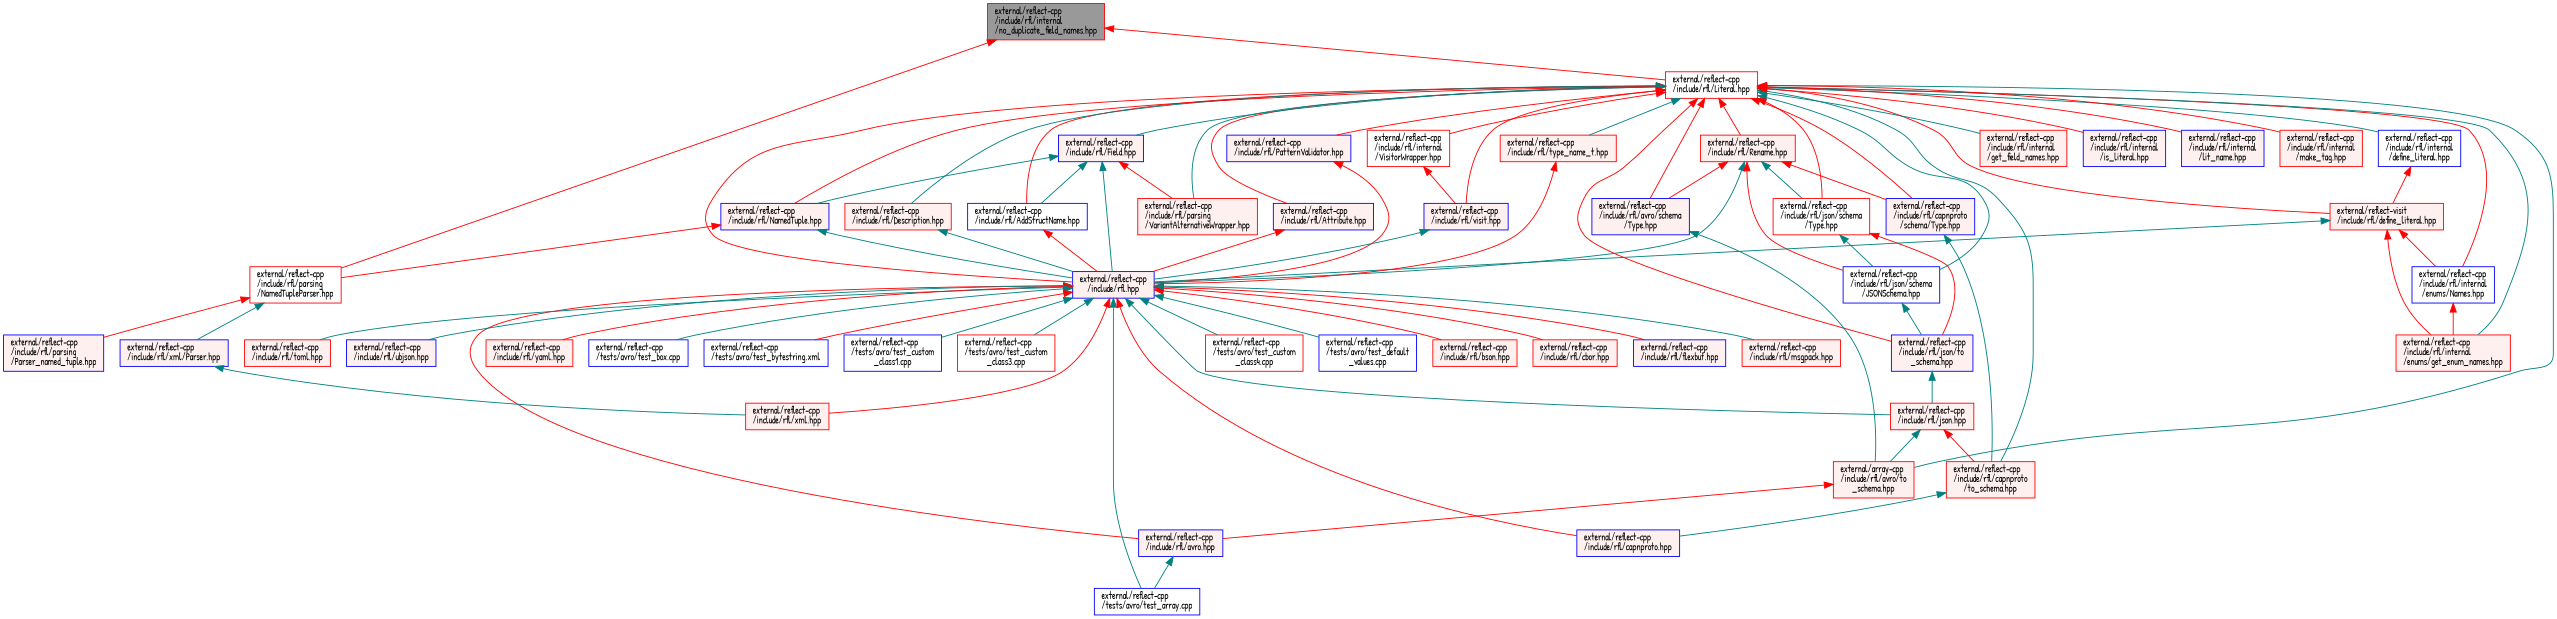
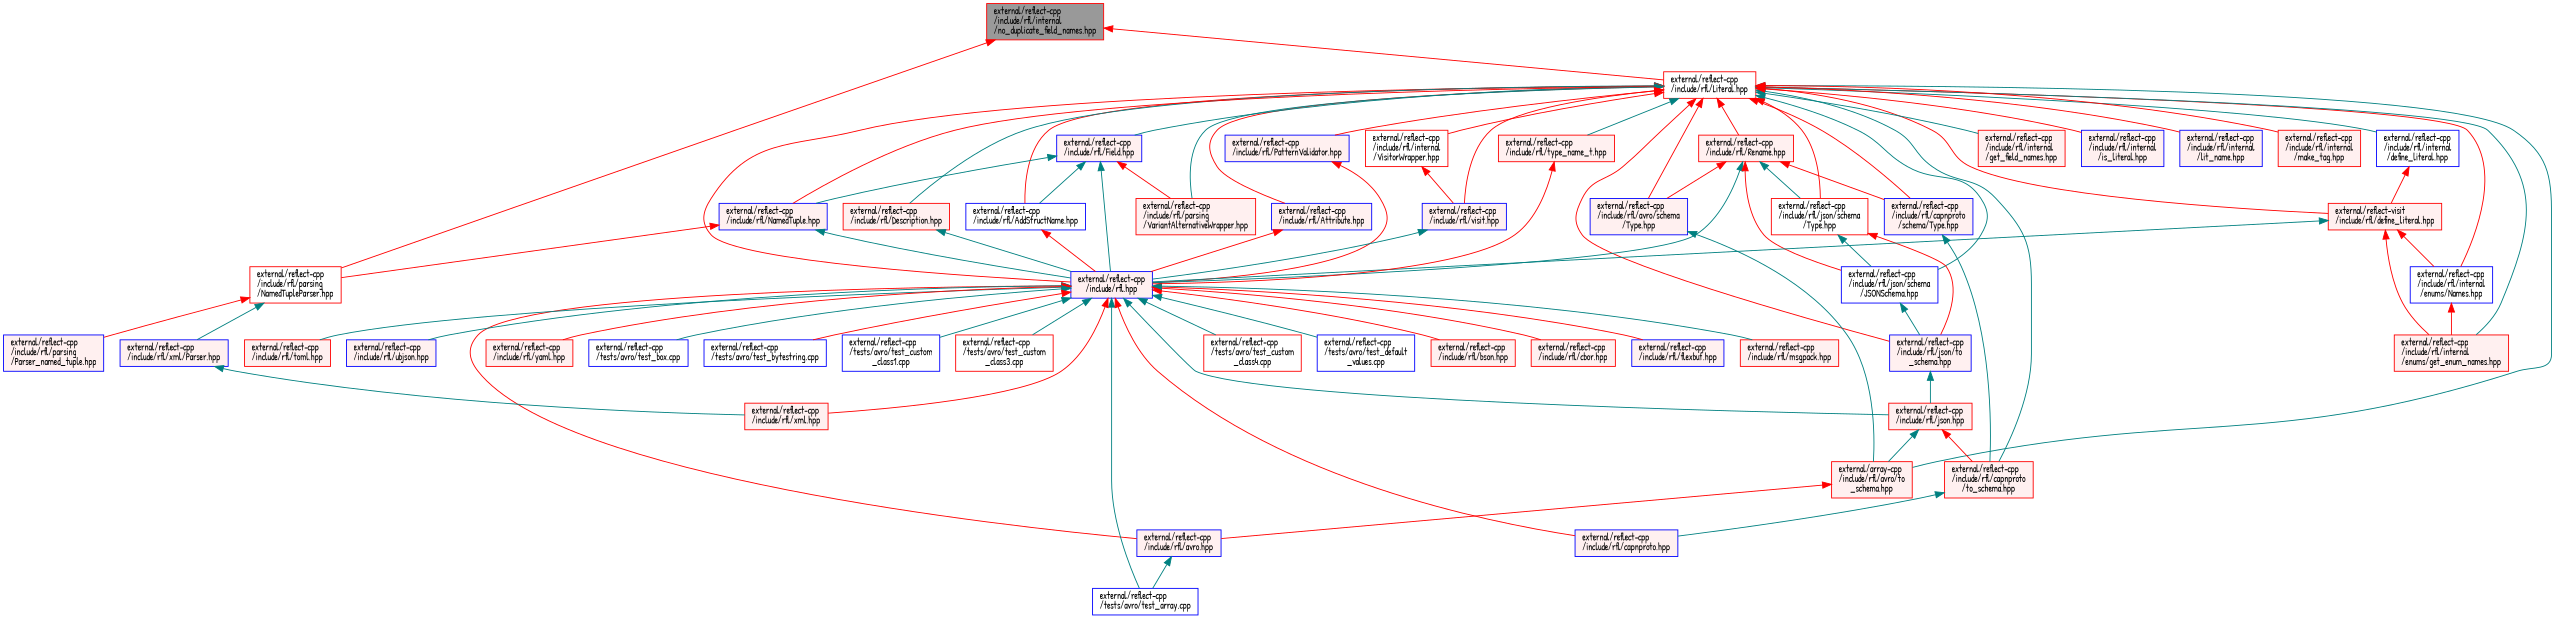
node "external/reflect-cpp /tests/avro/test_bytestring.xml": label "external/reflect-cpp /tests/avro/test_bytestring.xml" -> "external/reflect-cpp /tests/avro/test_bytestring.cpp"
